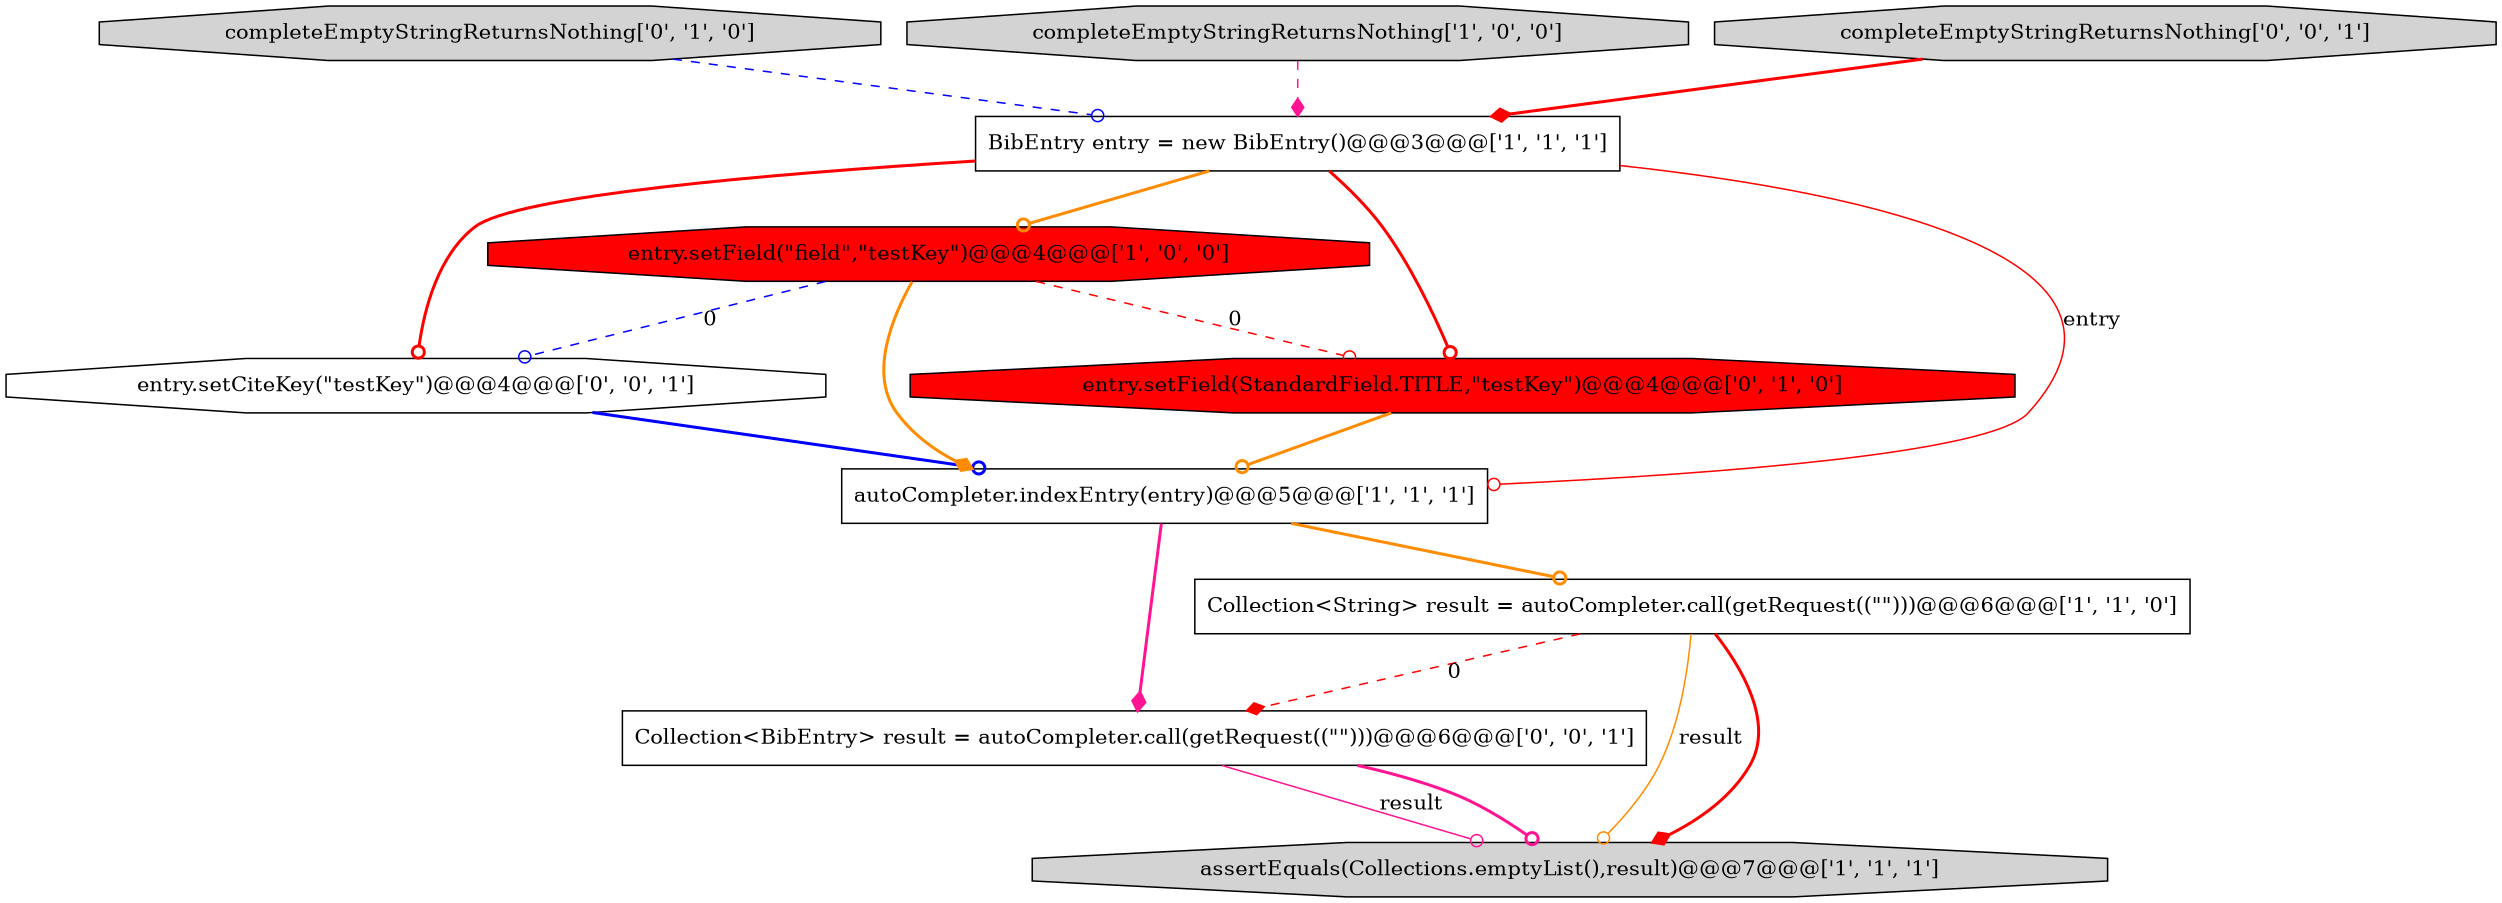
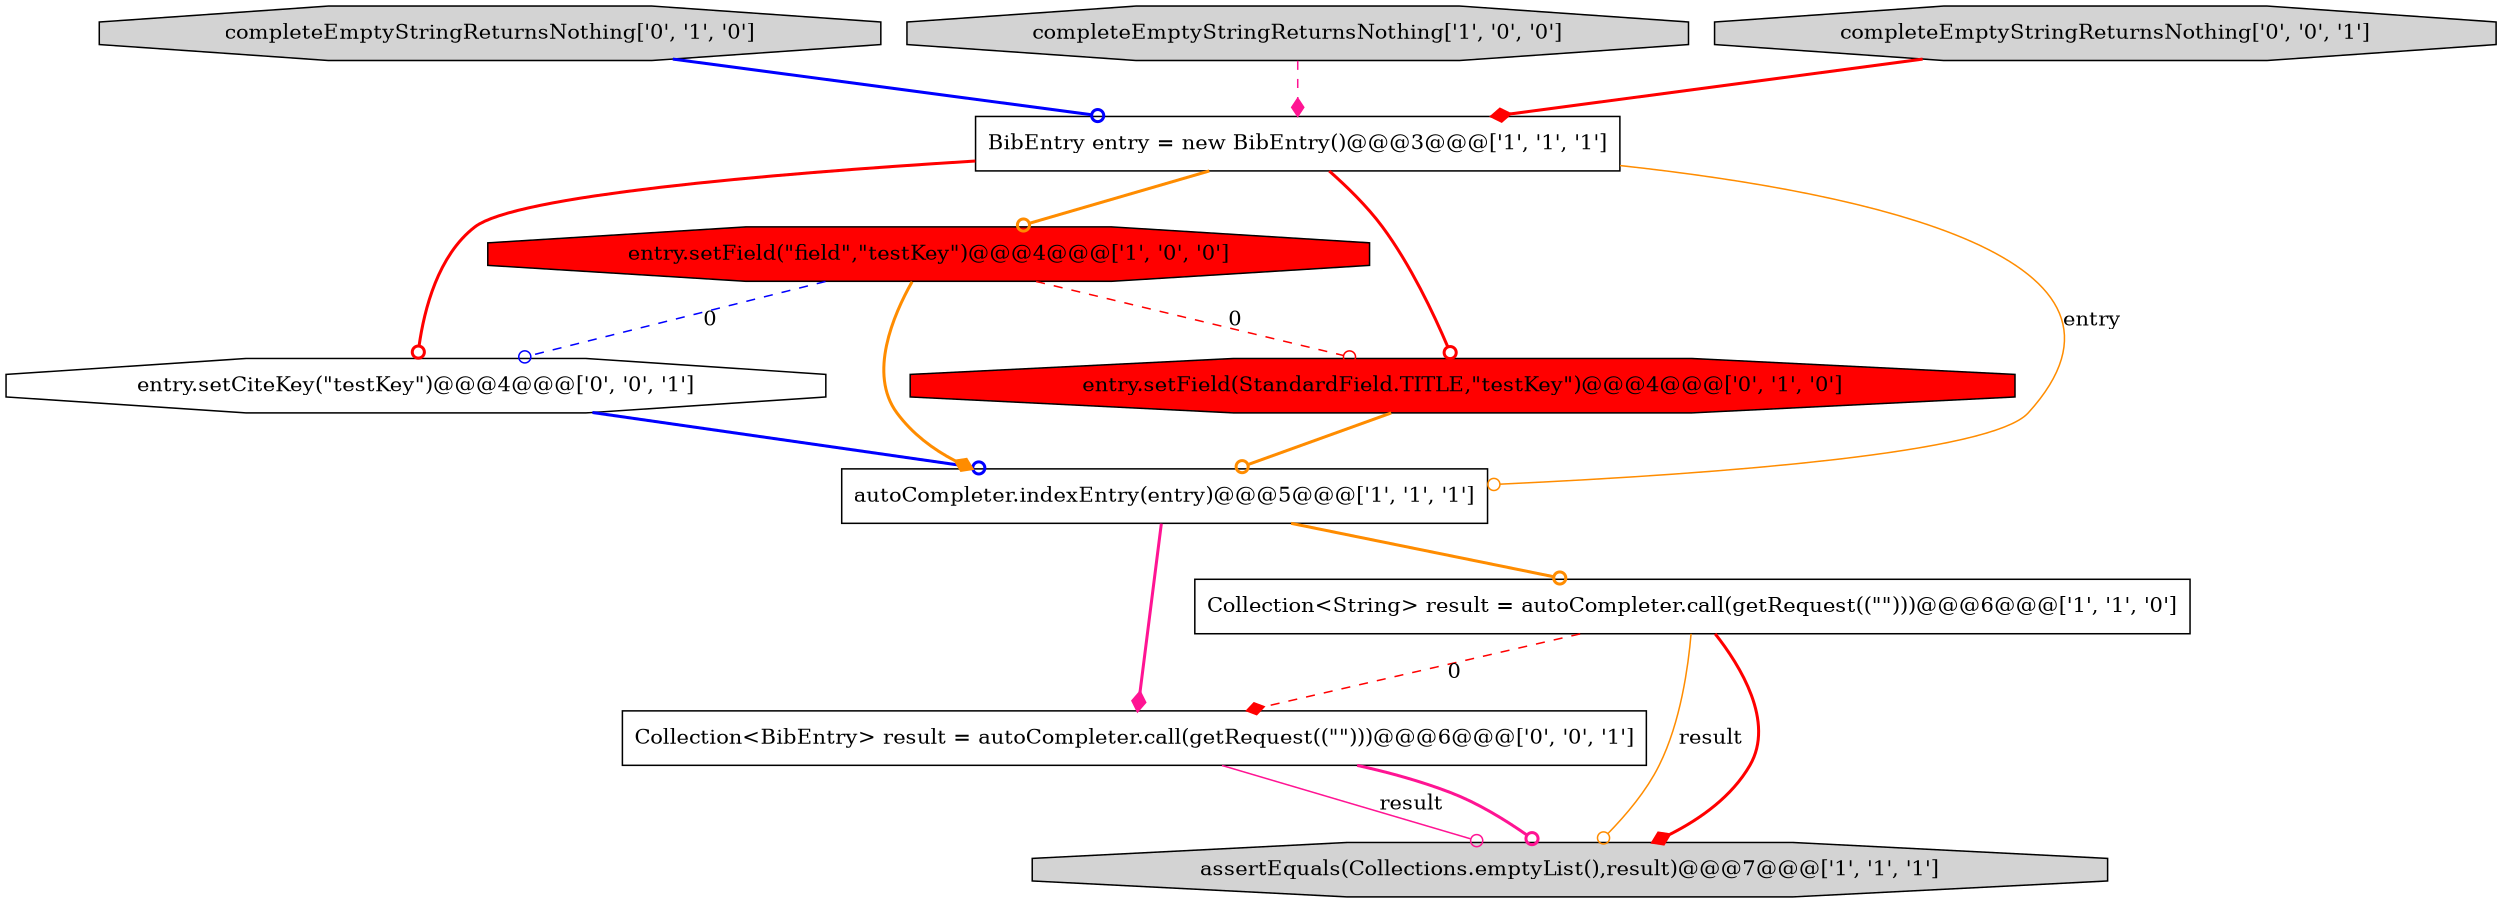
edge "completeEmptyStringReturnsNothing['0', '1', '0']" -> "BibEntry entry = new BibEntry()@@@3@@@['1', '1', '1']": style dashed -> bold
edge "BibEntry entry = new BibEntry()@@@3@@@['1', '1', '1']" -> "autoCompleter.indexEntry(entry)@@@5@@@['1', '1', '1']": color red -> darkorange
